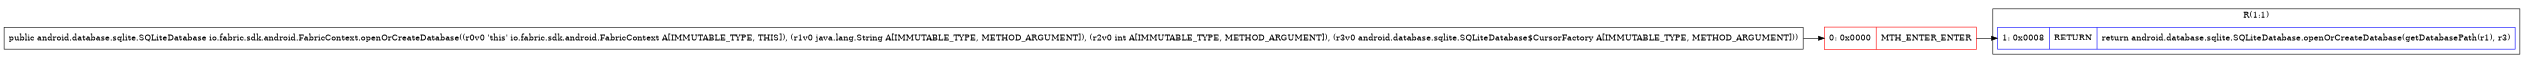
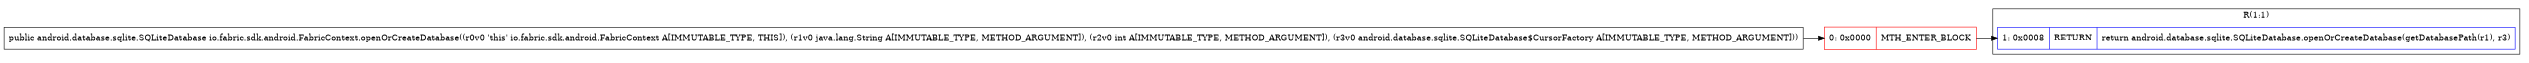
node "0: 0x0000": text "MTH_ENTER_ENTER" -> "MTH_ENTER_BLOCK"
